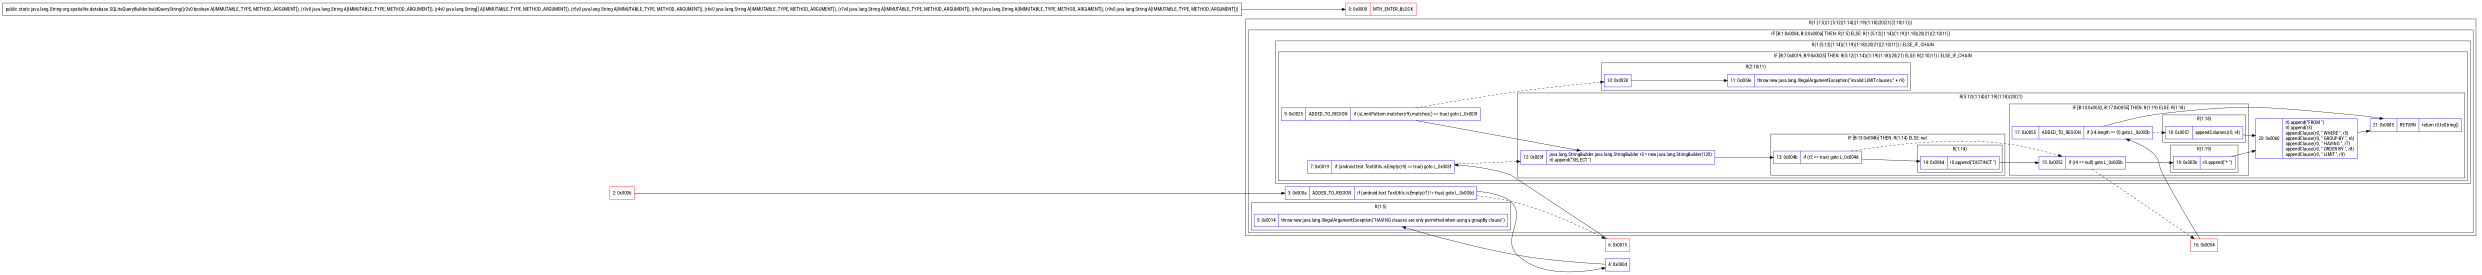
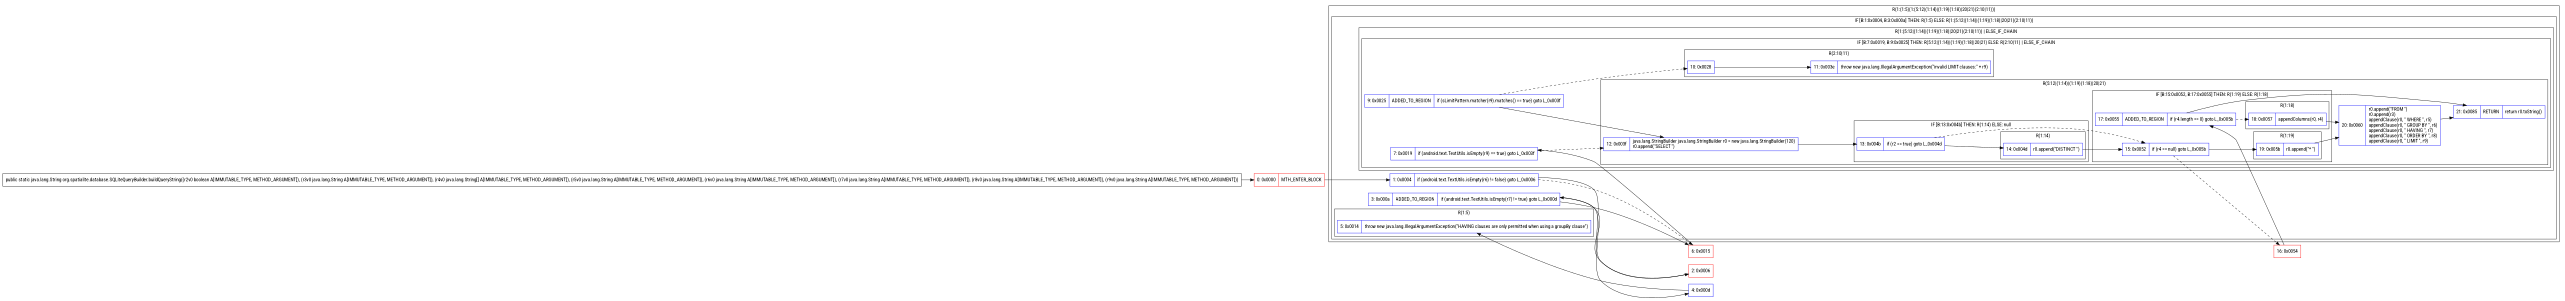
node "1: 0x0004": added
edge "3: 0x000a" -> "6: 0x0015": style dashed -> solid
